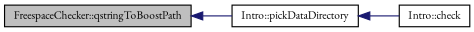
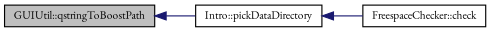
node "FreespaceChecker::qstringToBoostPath": label "FreespaceChecker::qstringToBoostPath" -> "GUIUtil::qstringToBoostPath"
node "Intro::check": label "Intro::check" -> "FreespaceChecker::check"
